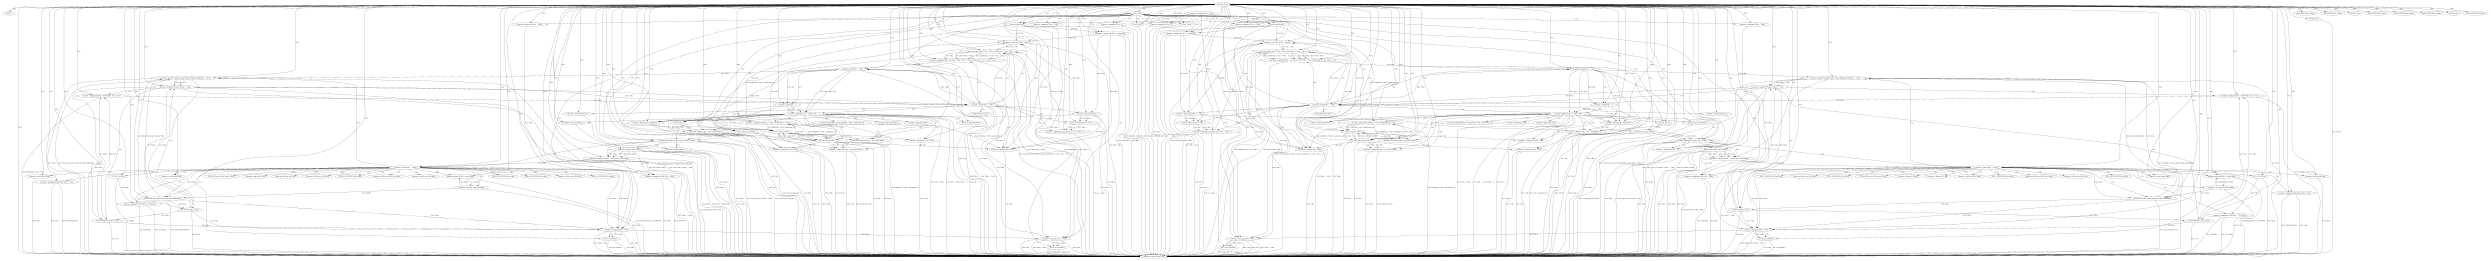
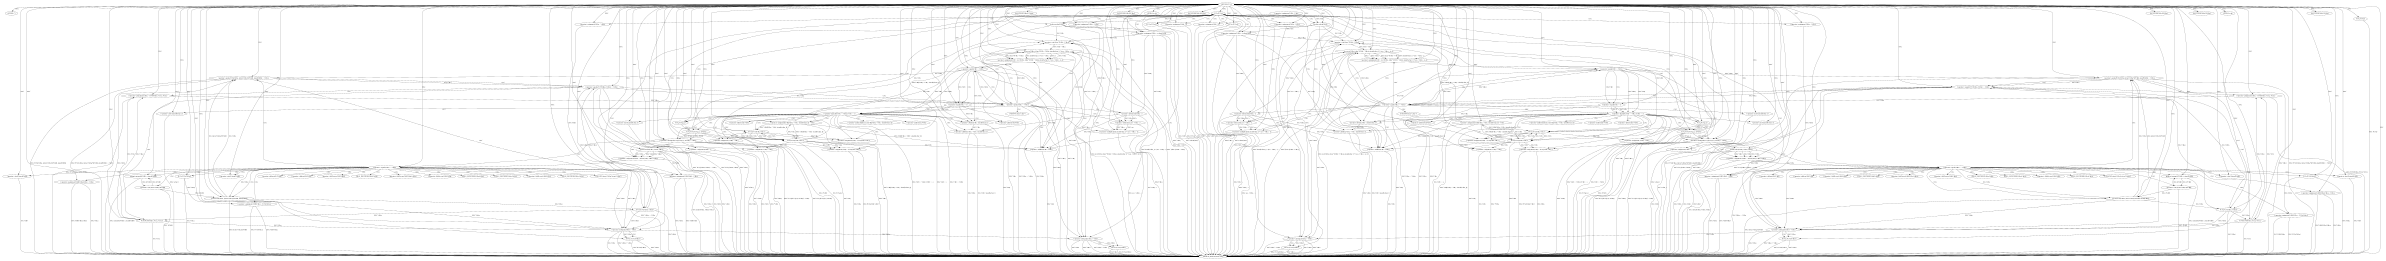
edge "(<operator>.assignment,VAR1 = VAR2)" -> "(METHOD_RETURN,static void)": removed, label "DDG: VAR2"
